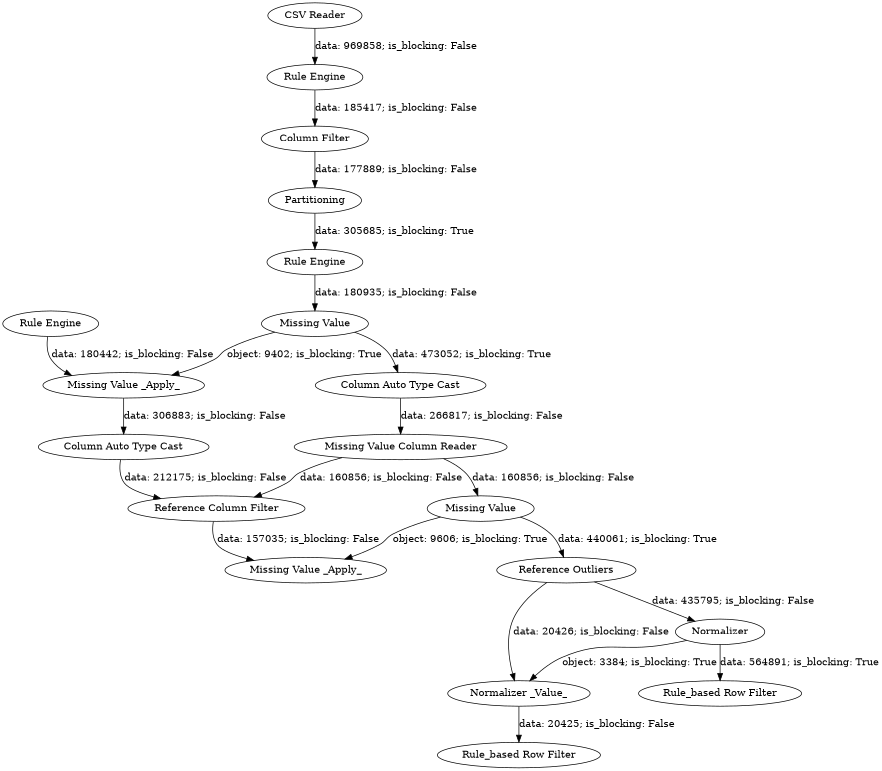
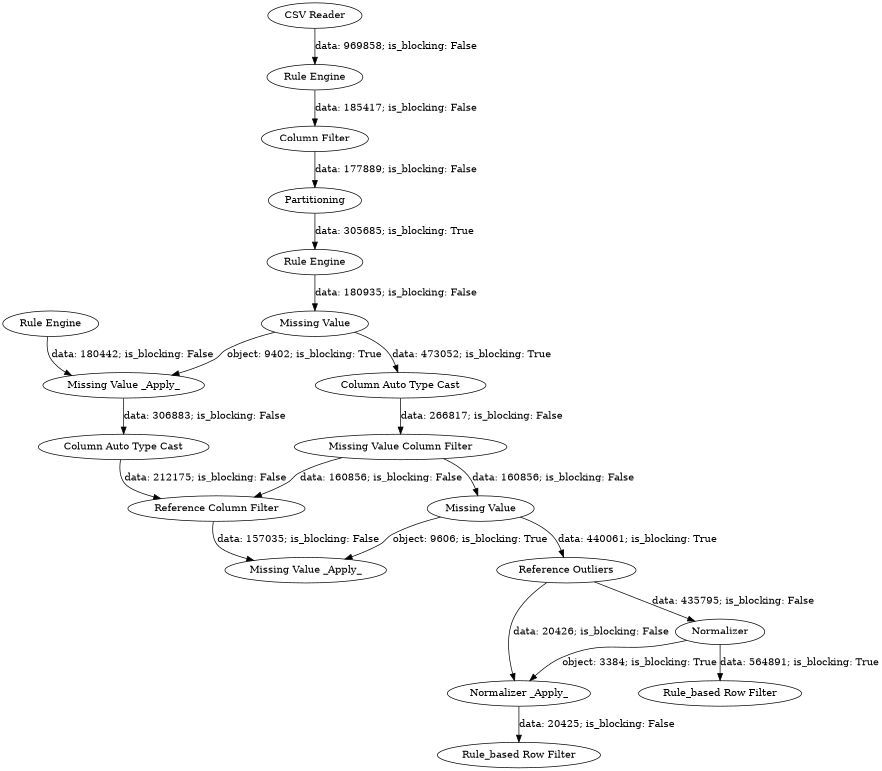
node "Missing Value Column Reader": label "Missing Value Column Reader" -> "Missing Value Column Filter"
node "Normalizer _Value_": label "Normalizer _Value_" -> "Normalizer _Apply_"
